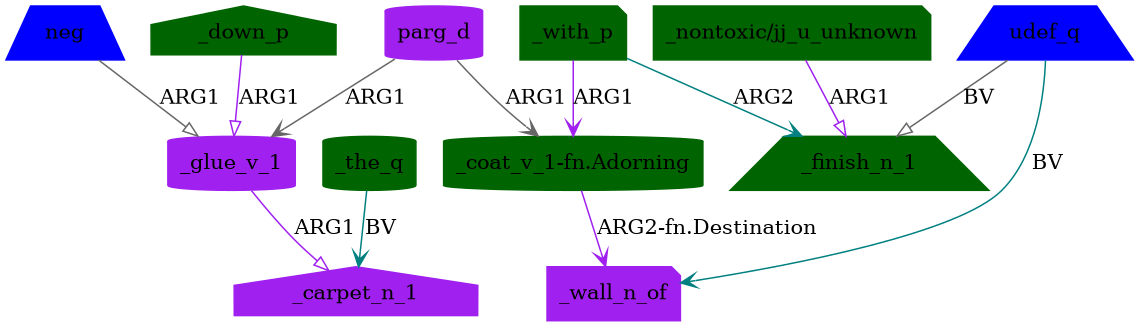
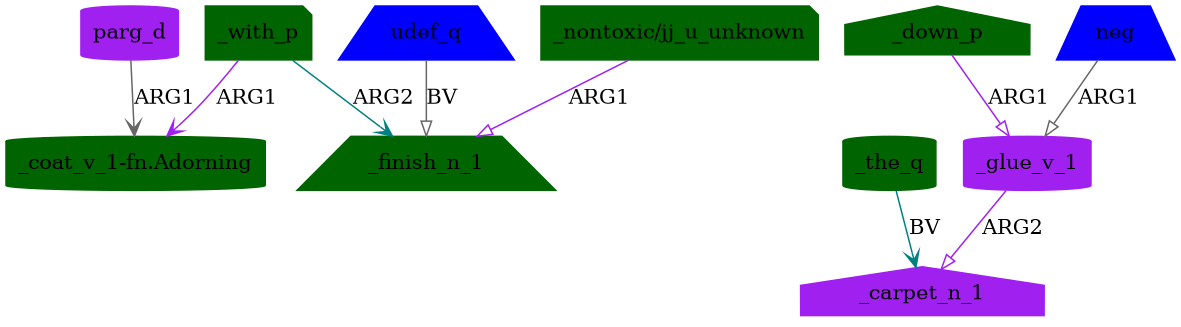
edge "parg_d" -> "_glue_v_1": removed, label "ARG1"
edge "_glue_v_1" -> "_carpet_n_1": label "ARG1" -> "ARG2"
node "_wall_n_of": removed
